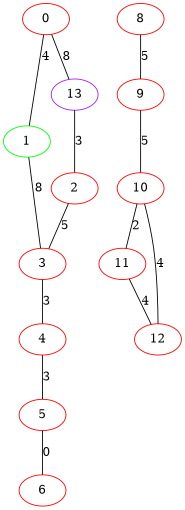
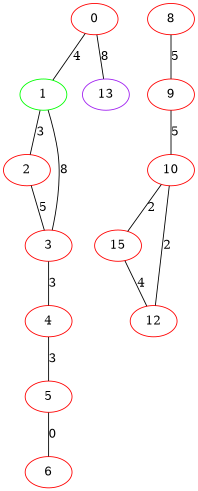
edge "13" -- "2": now "1" -- "2"
node "11": label "11" -> "15"
edge "10" -- "12": label "4" -> "2"
